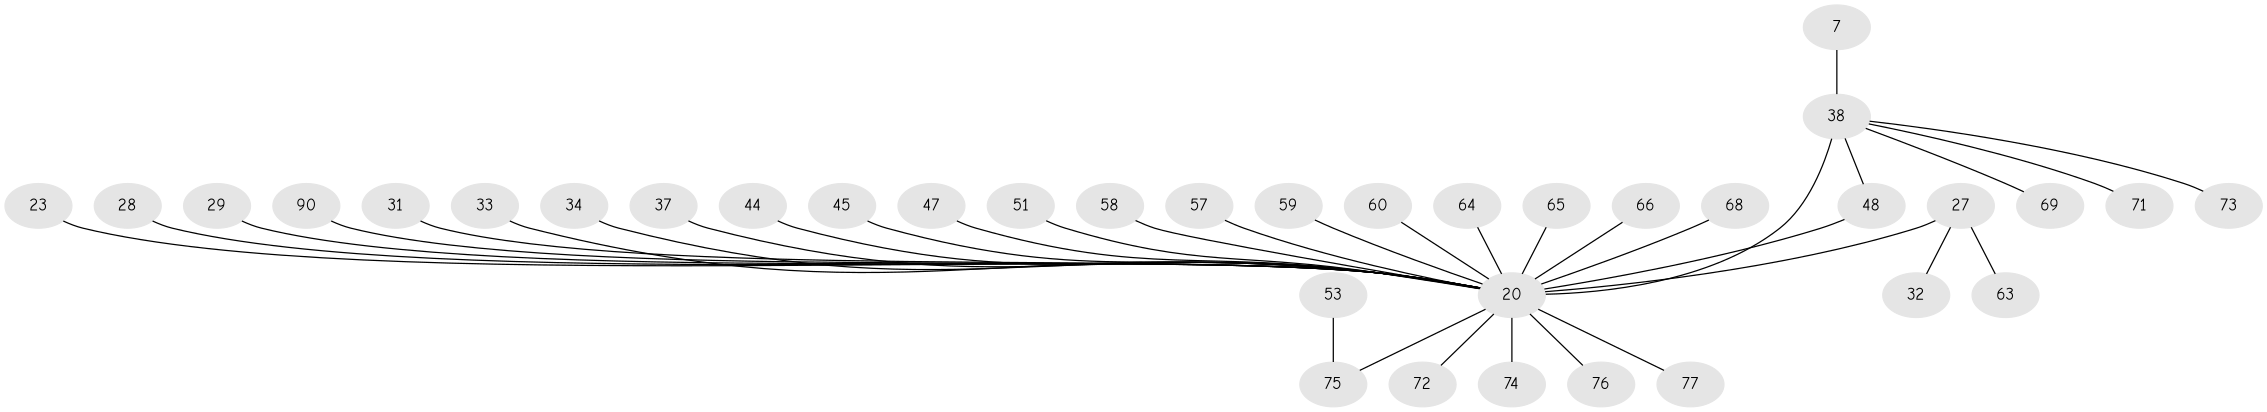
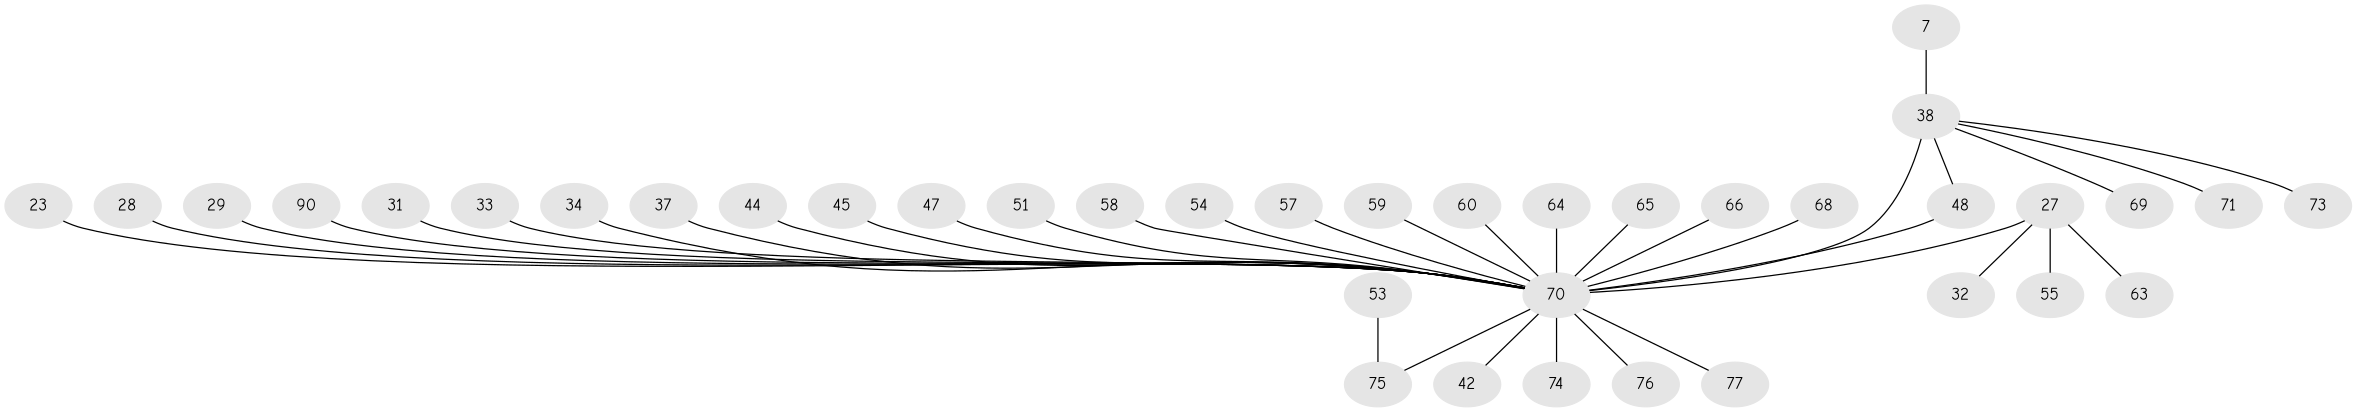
node "54": added
node "20": label "20" -> "70"
node "55": added
node "72": label "72" -> "42"
